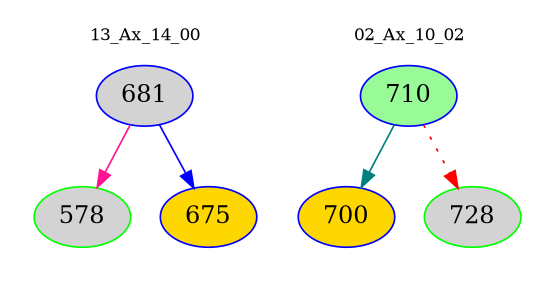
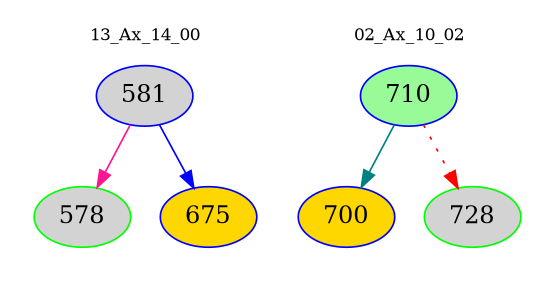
node "681": label "681" -> "581"
